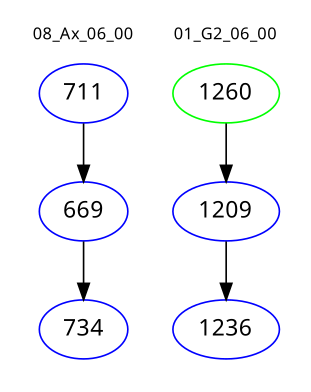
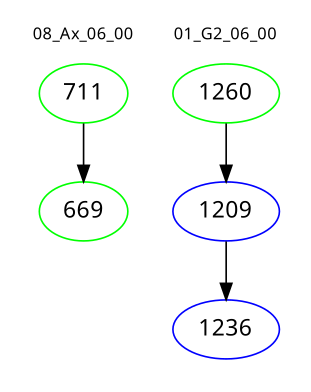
node "711": color blue -> green
node "669": color blue -> green
node "734": removed
